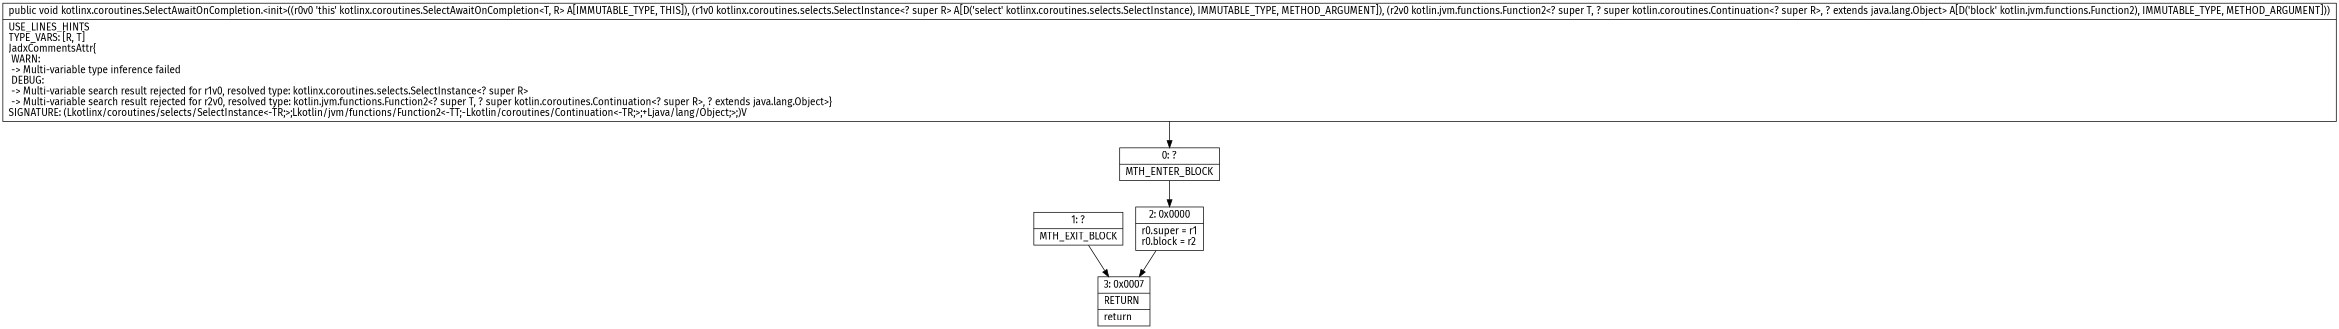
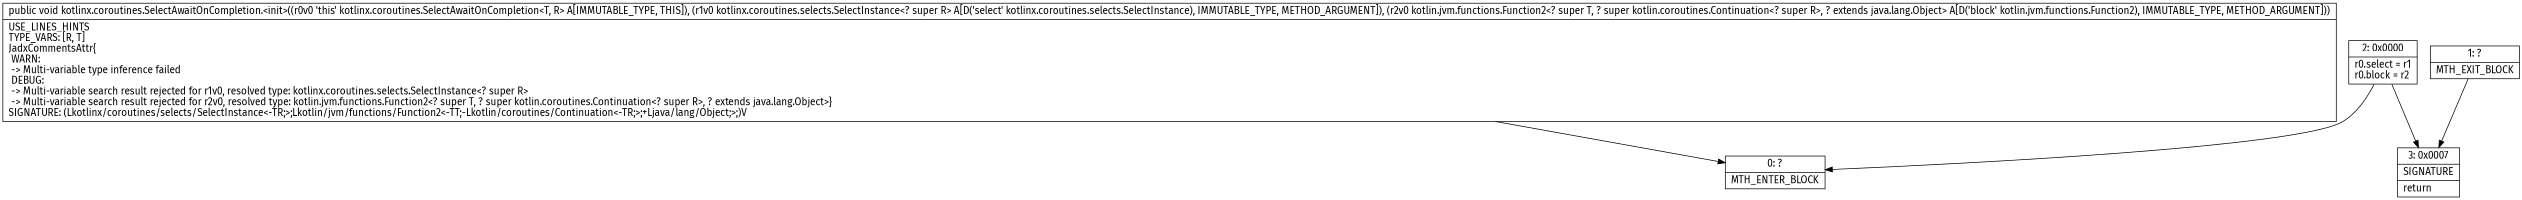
edge "0: ?" -> "2: 0x0000": reversed
node "2: 0x0000": text "r0.super = r1" -> "r0.select = r1"
node "3: 0x0007": text "RETURN" -> "SIGNATURE"
